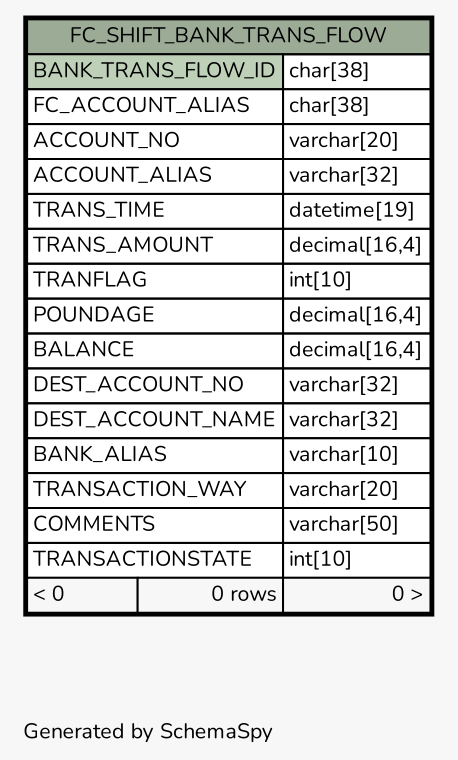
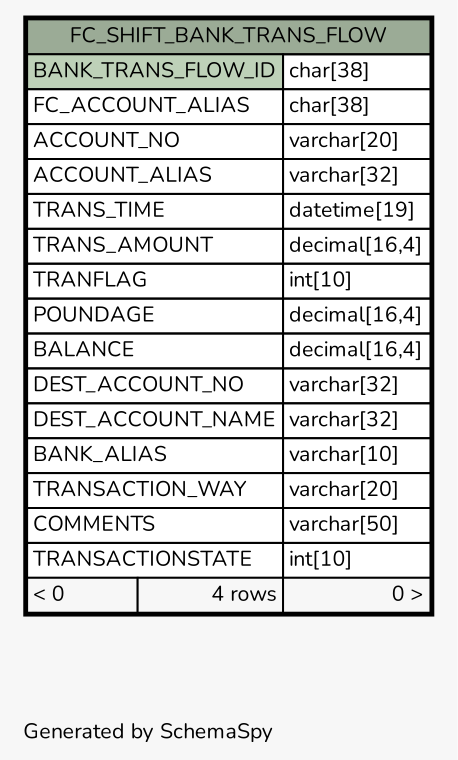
node "FC_SHIFT_BANK_TRANS_FLOW": text "0 rows" -> "4 rows"
